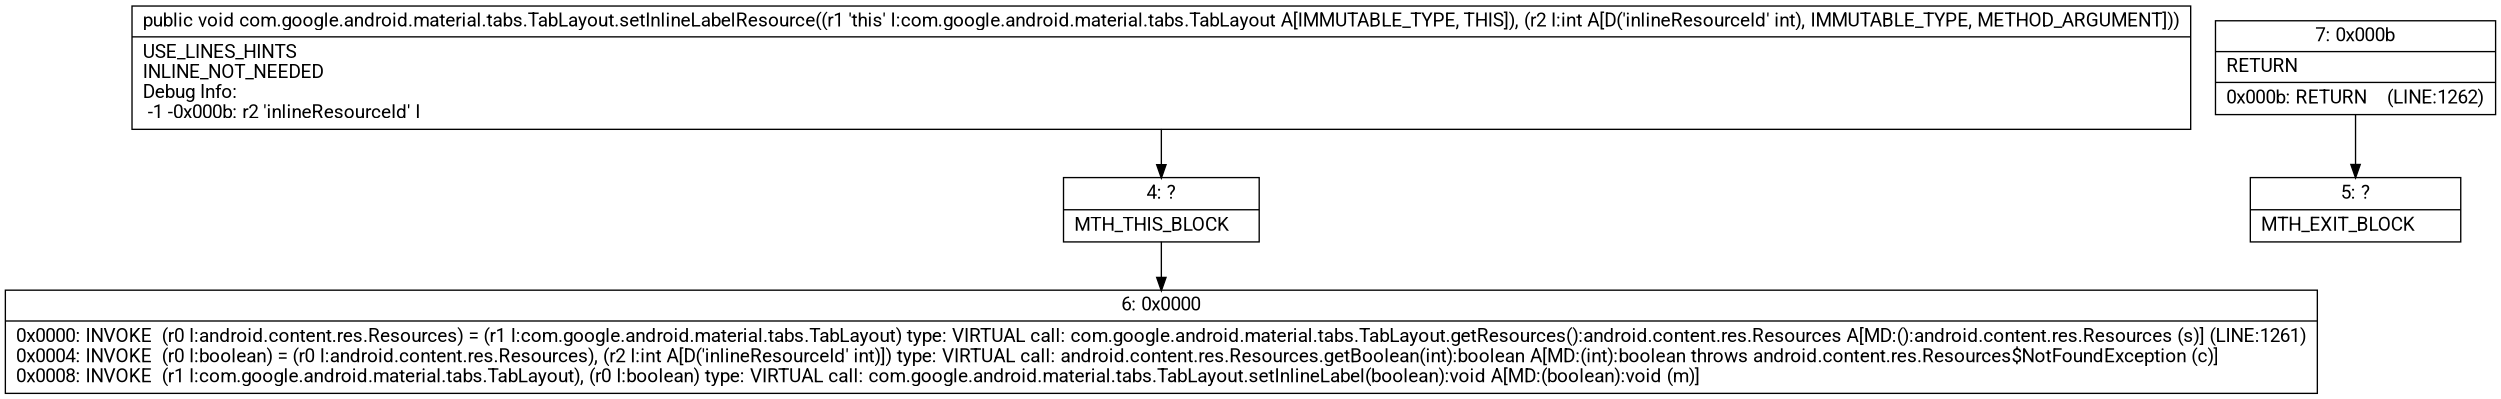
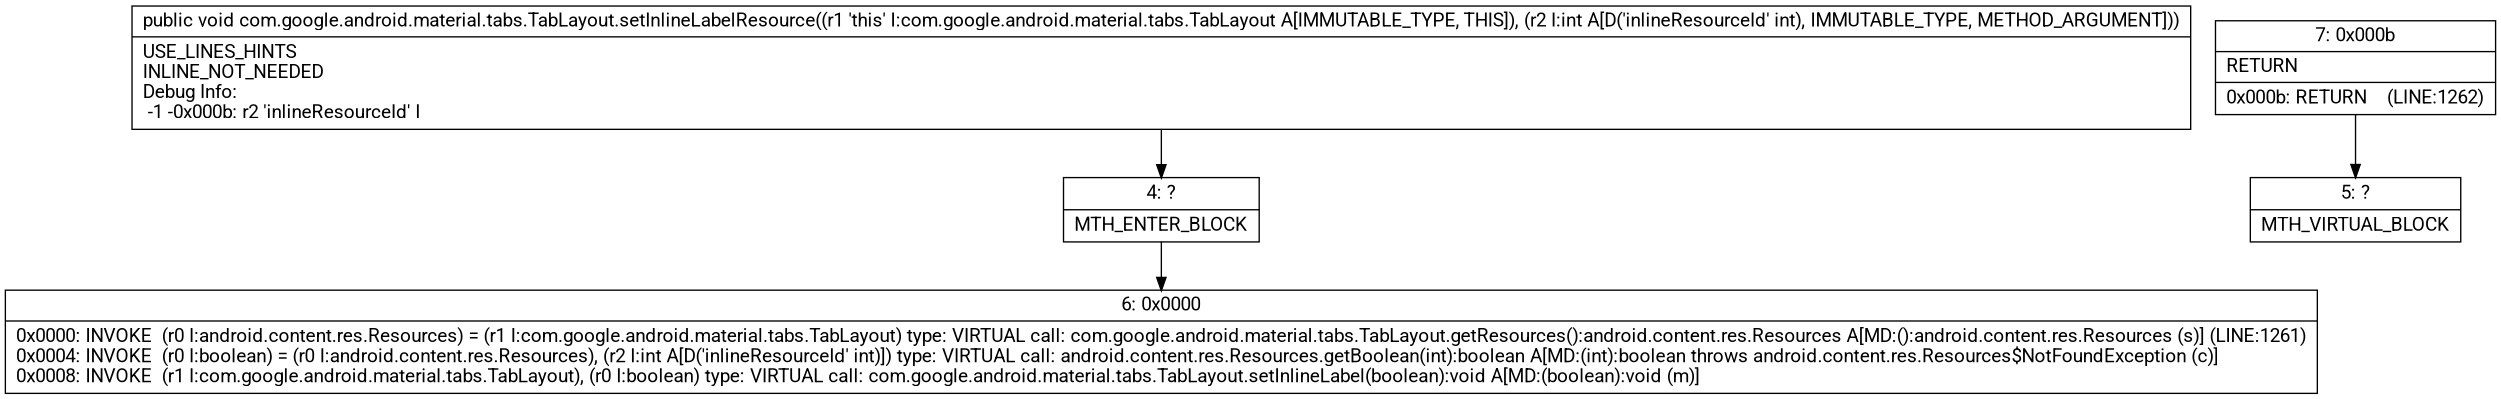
node "4: ?": text "MTH_THIS_BLOCK" -> "MTH_ENTER_BLOCK"
node "5: ?": text "MTH_EXIT_BLOCK" -> "MTH_VIRTUAL_BLOCK"
